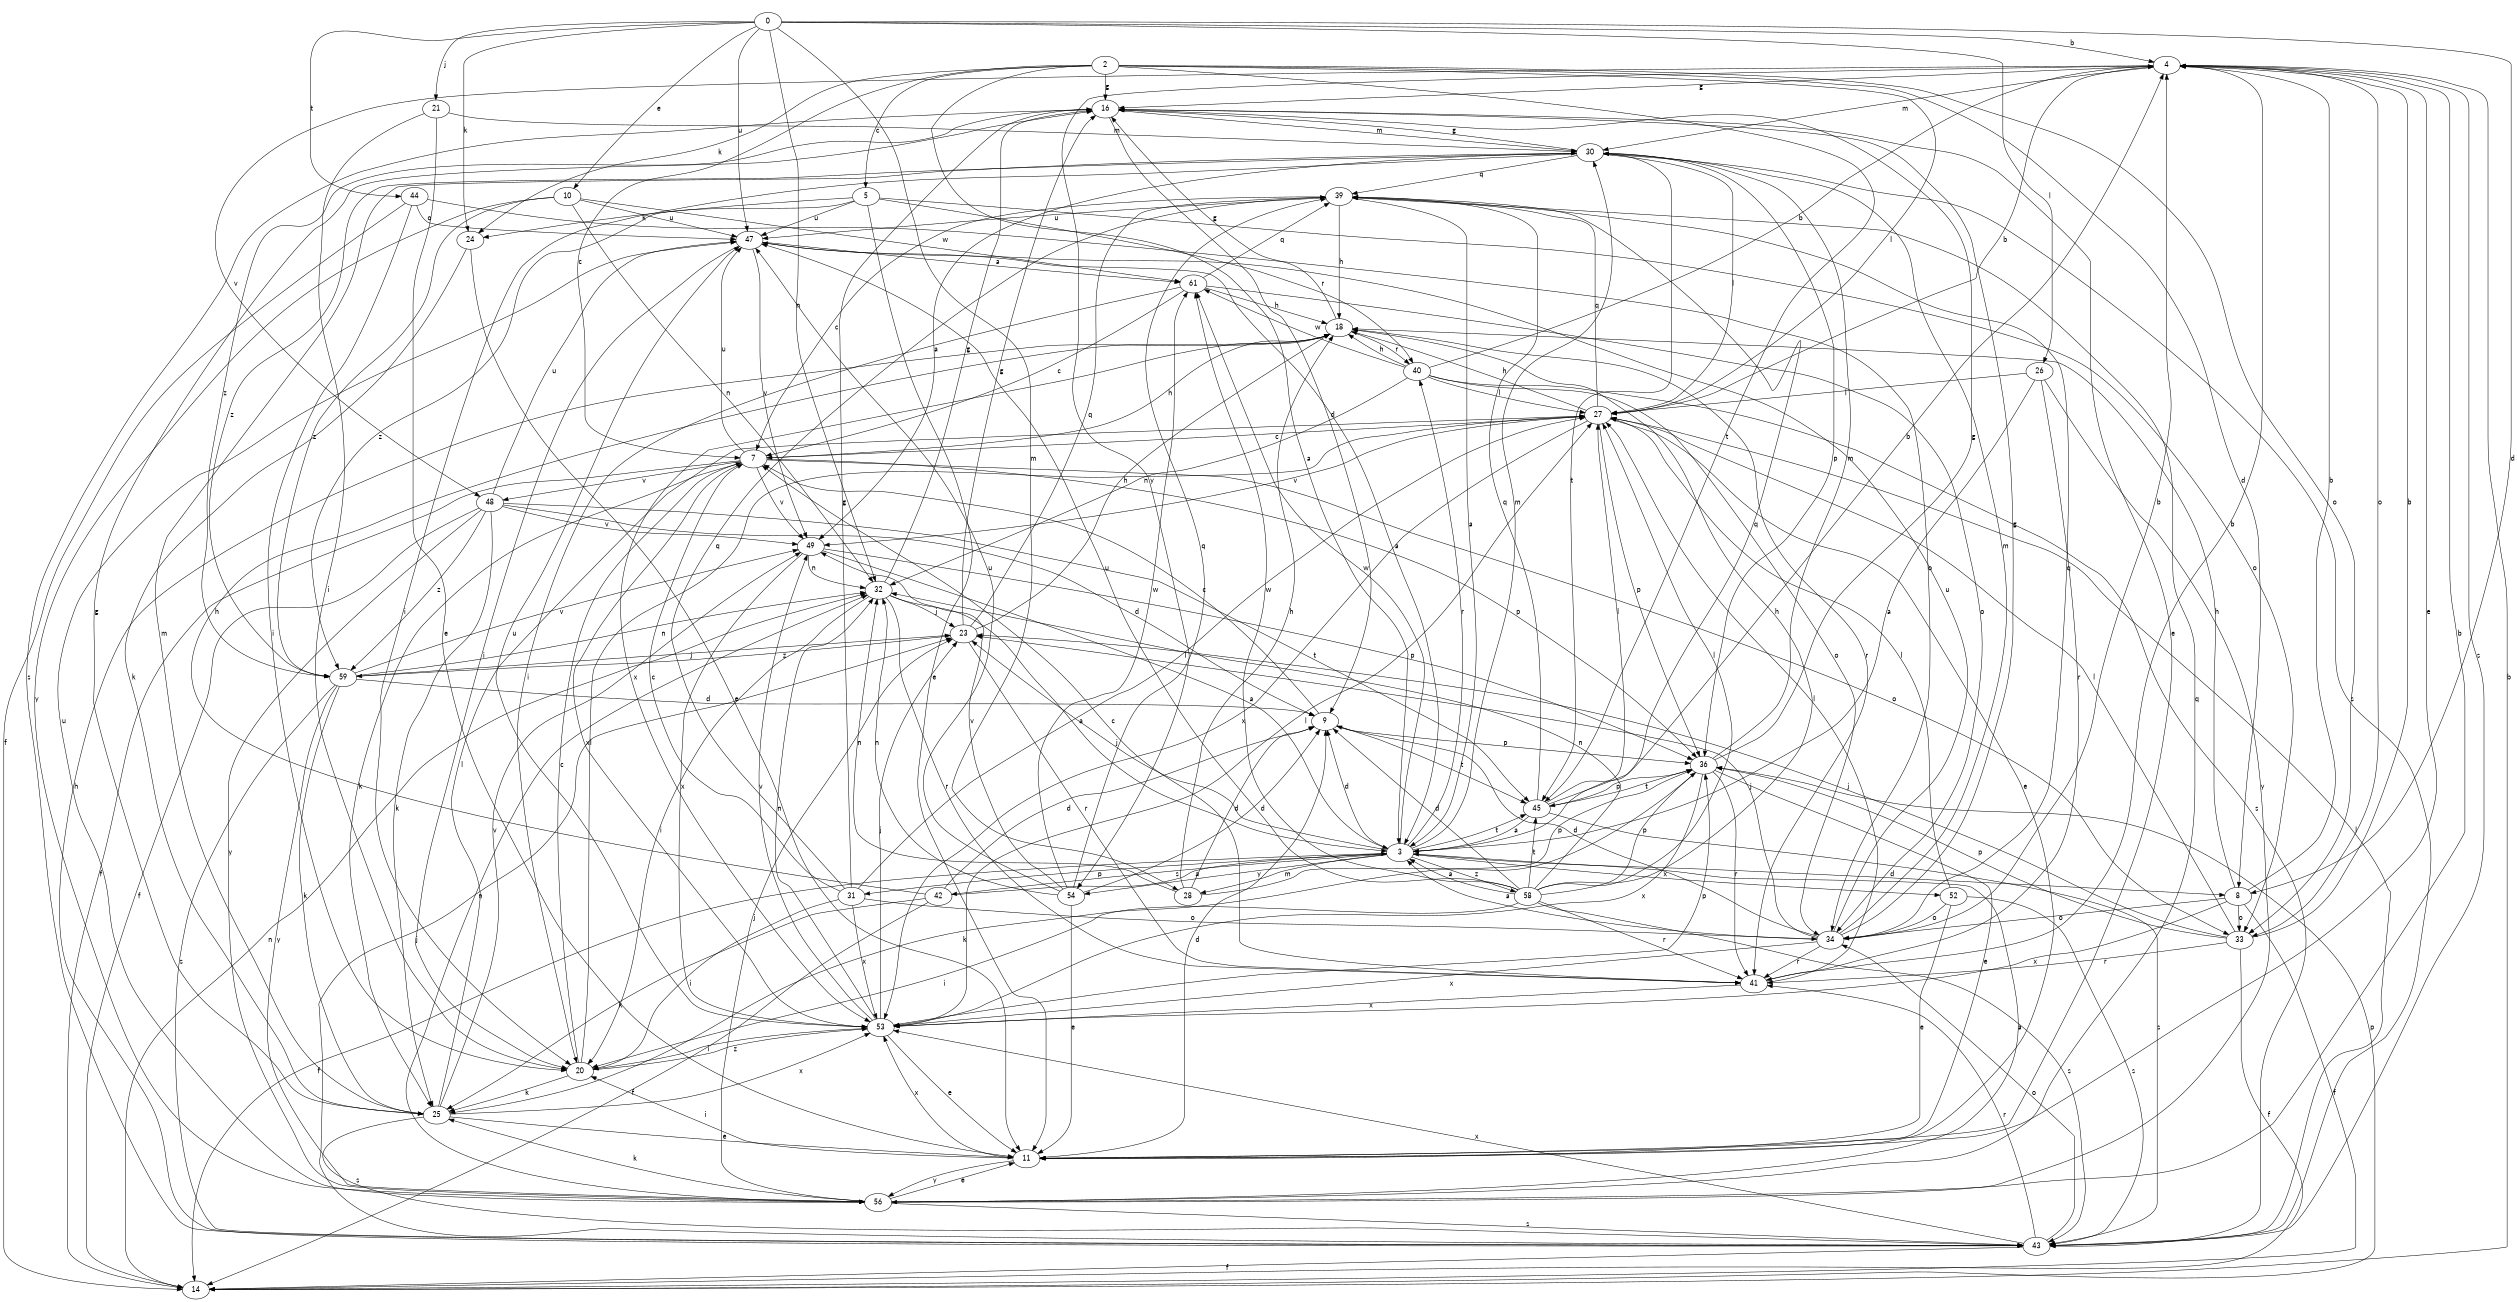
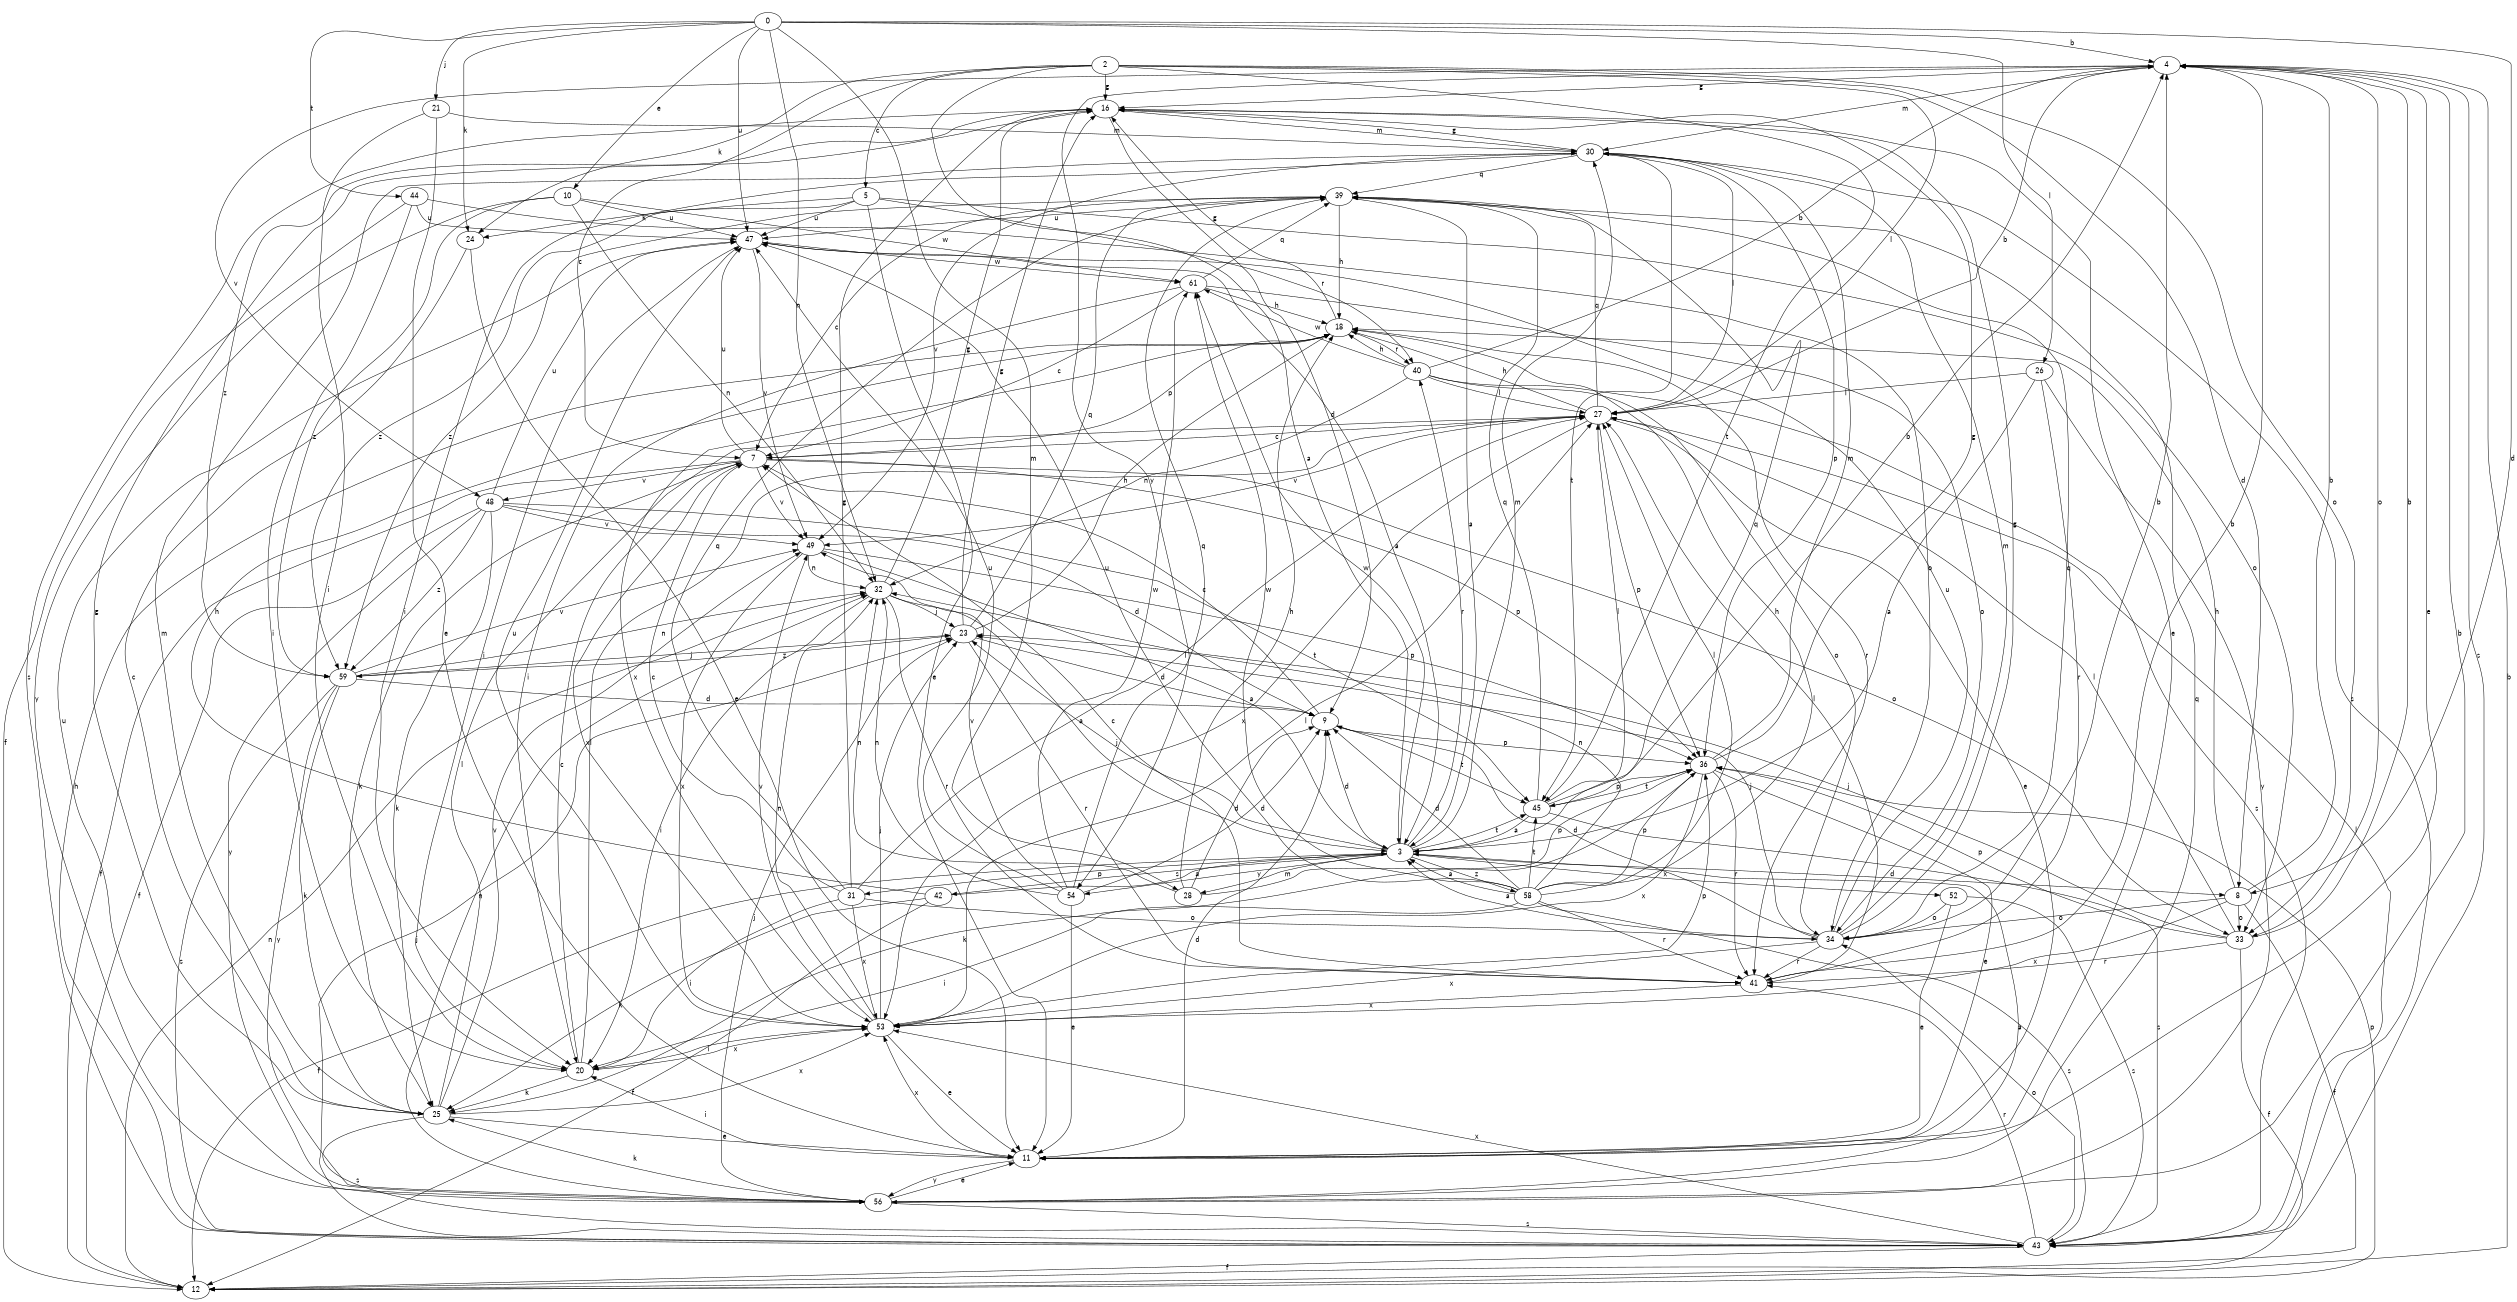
edge "30" -> "59": now "39" -> "59"
edge "44" -> "47": label "o" -> "u"
edge "47" -> "61": label "a" -> "w"
edge "30" -> "49": label "a" -> "v"
edge "7" -> "18": label "h" -> "p"
edge "52" -> "27": removed, label "l"
edge "24" -> "25": label "k" -> "c"
edge "42" -> "9": now "23" -> "9"
edge "20" -> "53": label "z" -> "x"
node "14": label "14" -> "12"
